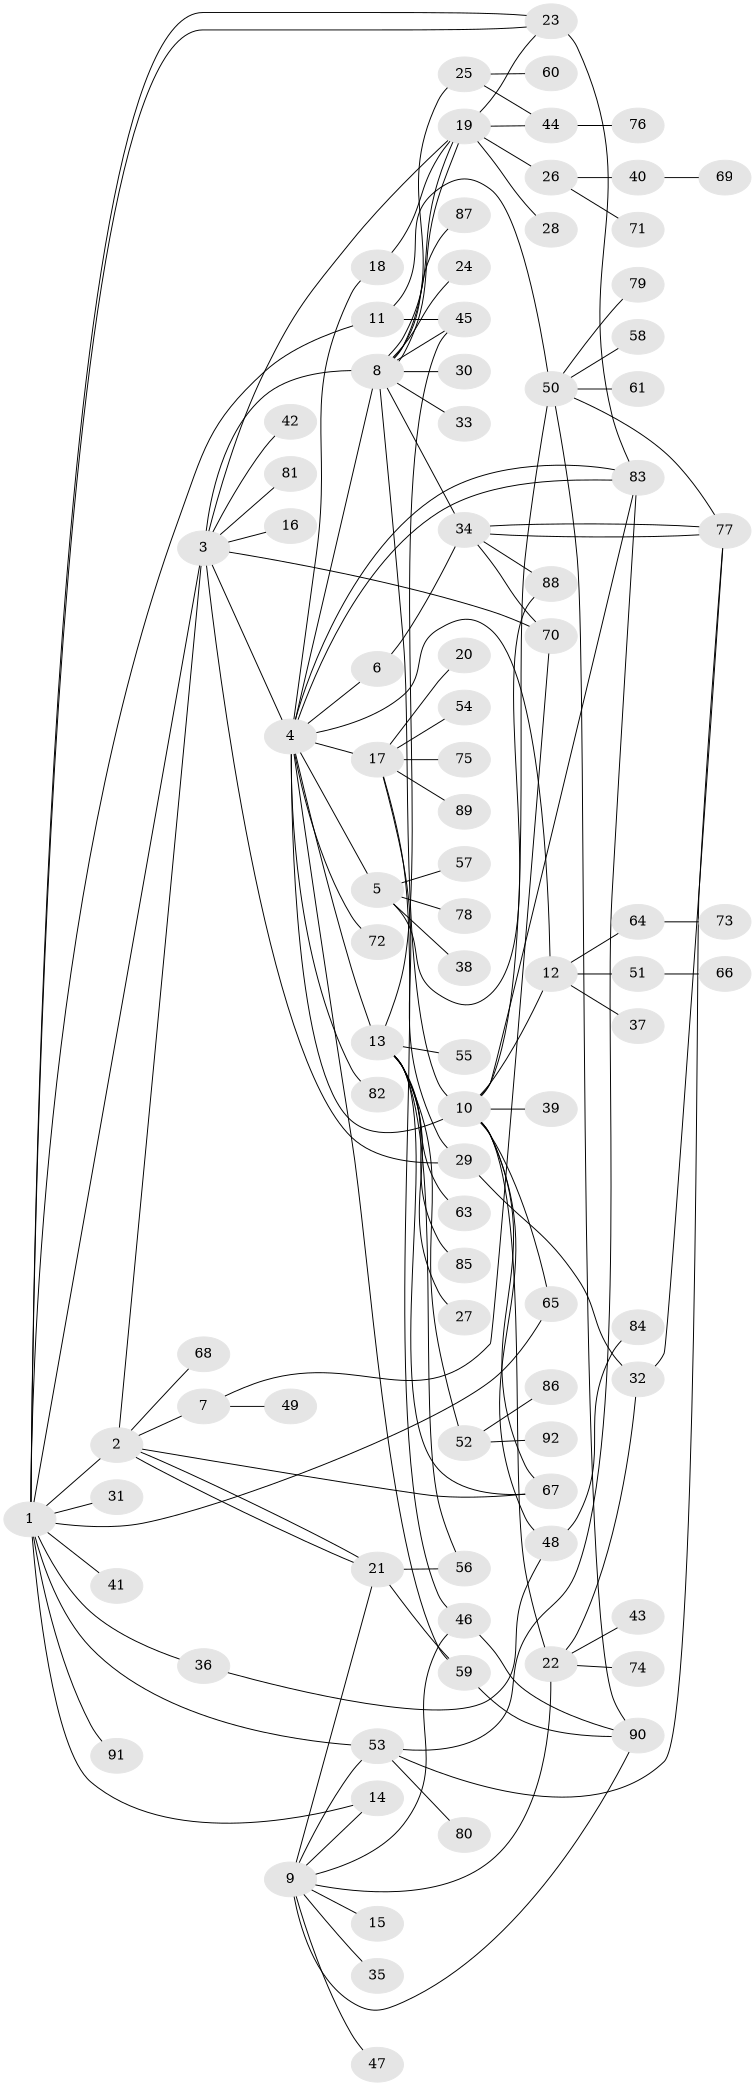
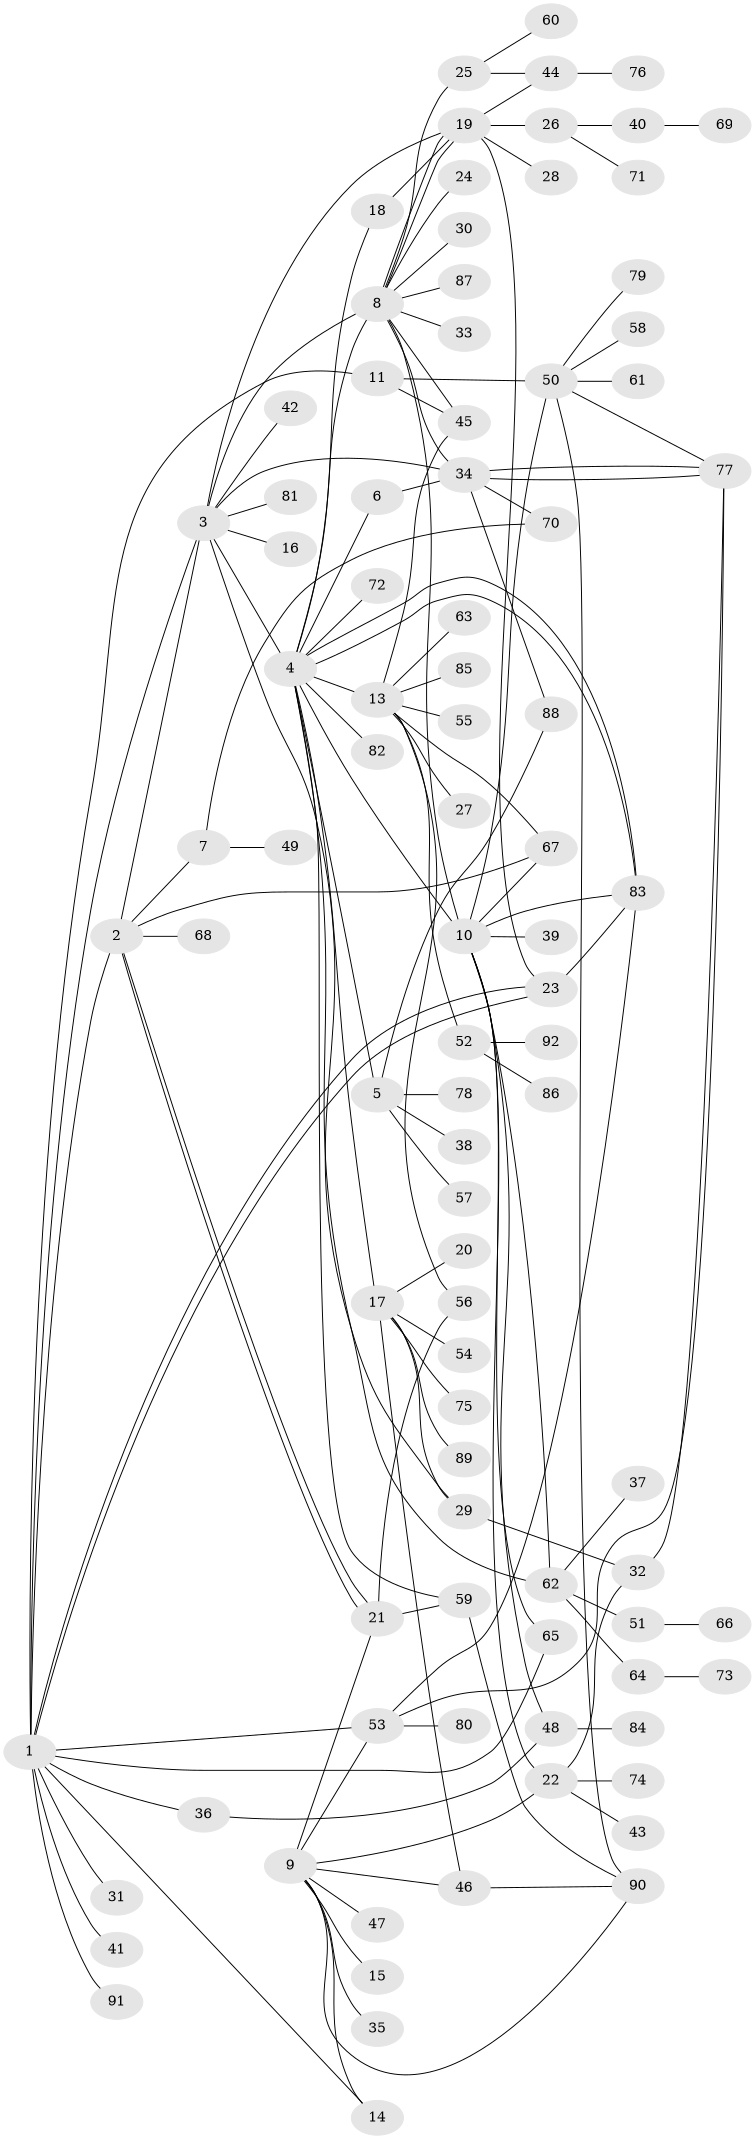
edge "3" -- "70": now "3" -- "34"
node "12": label "12" -> "62"
